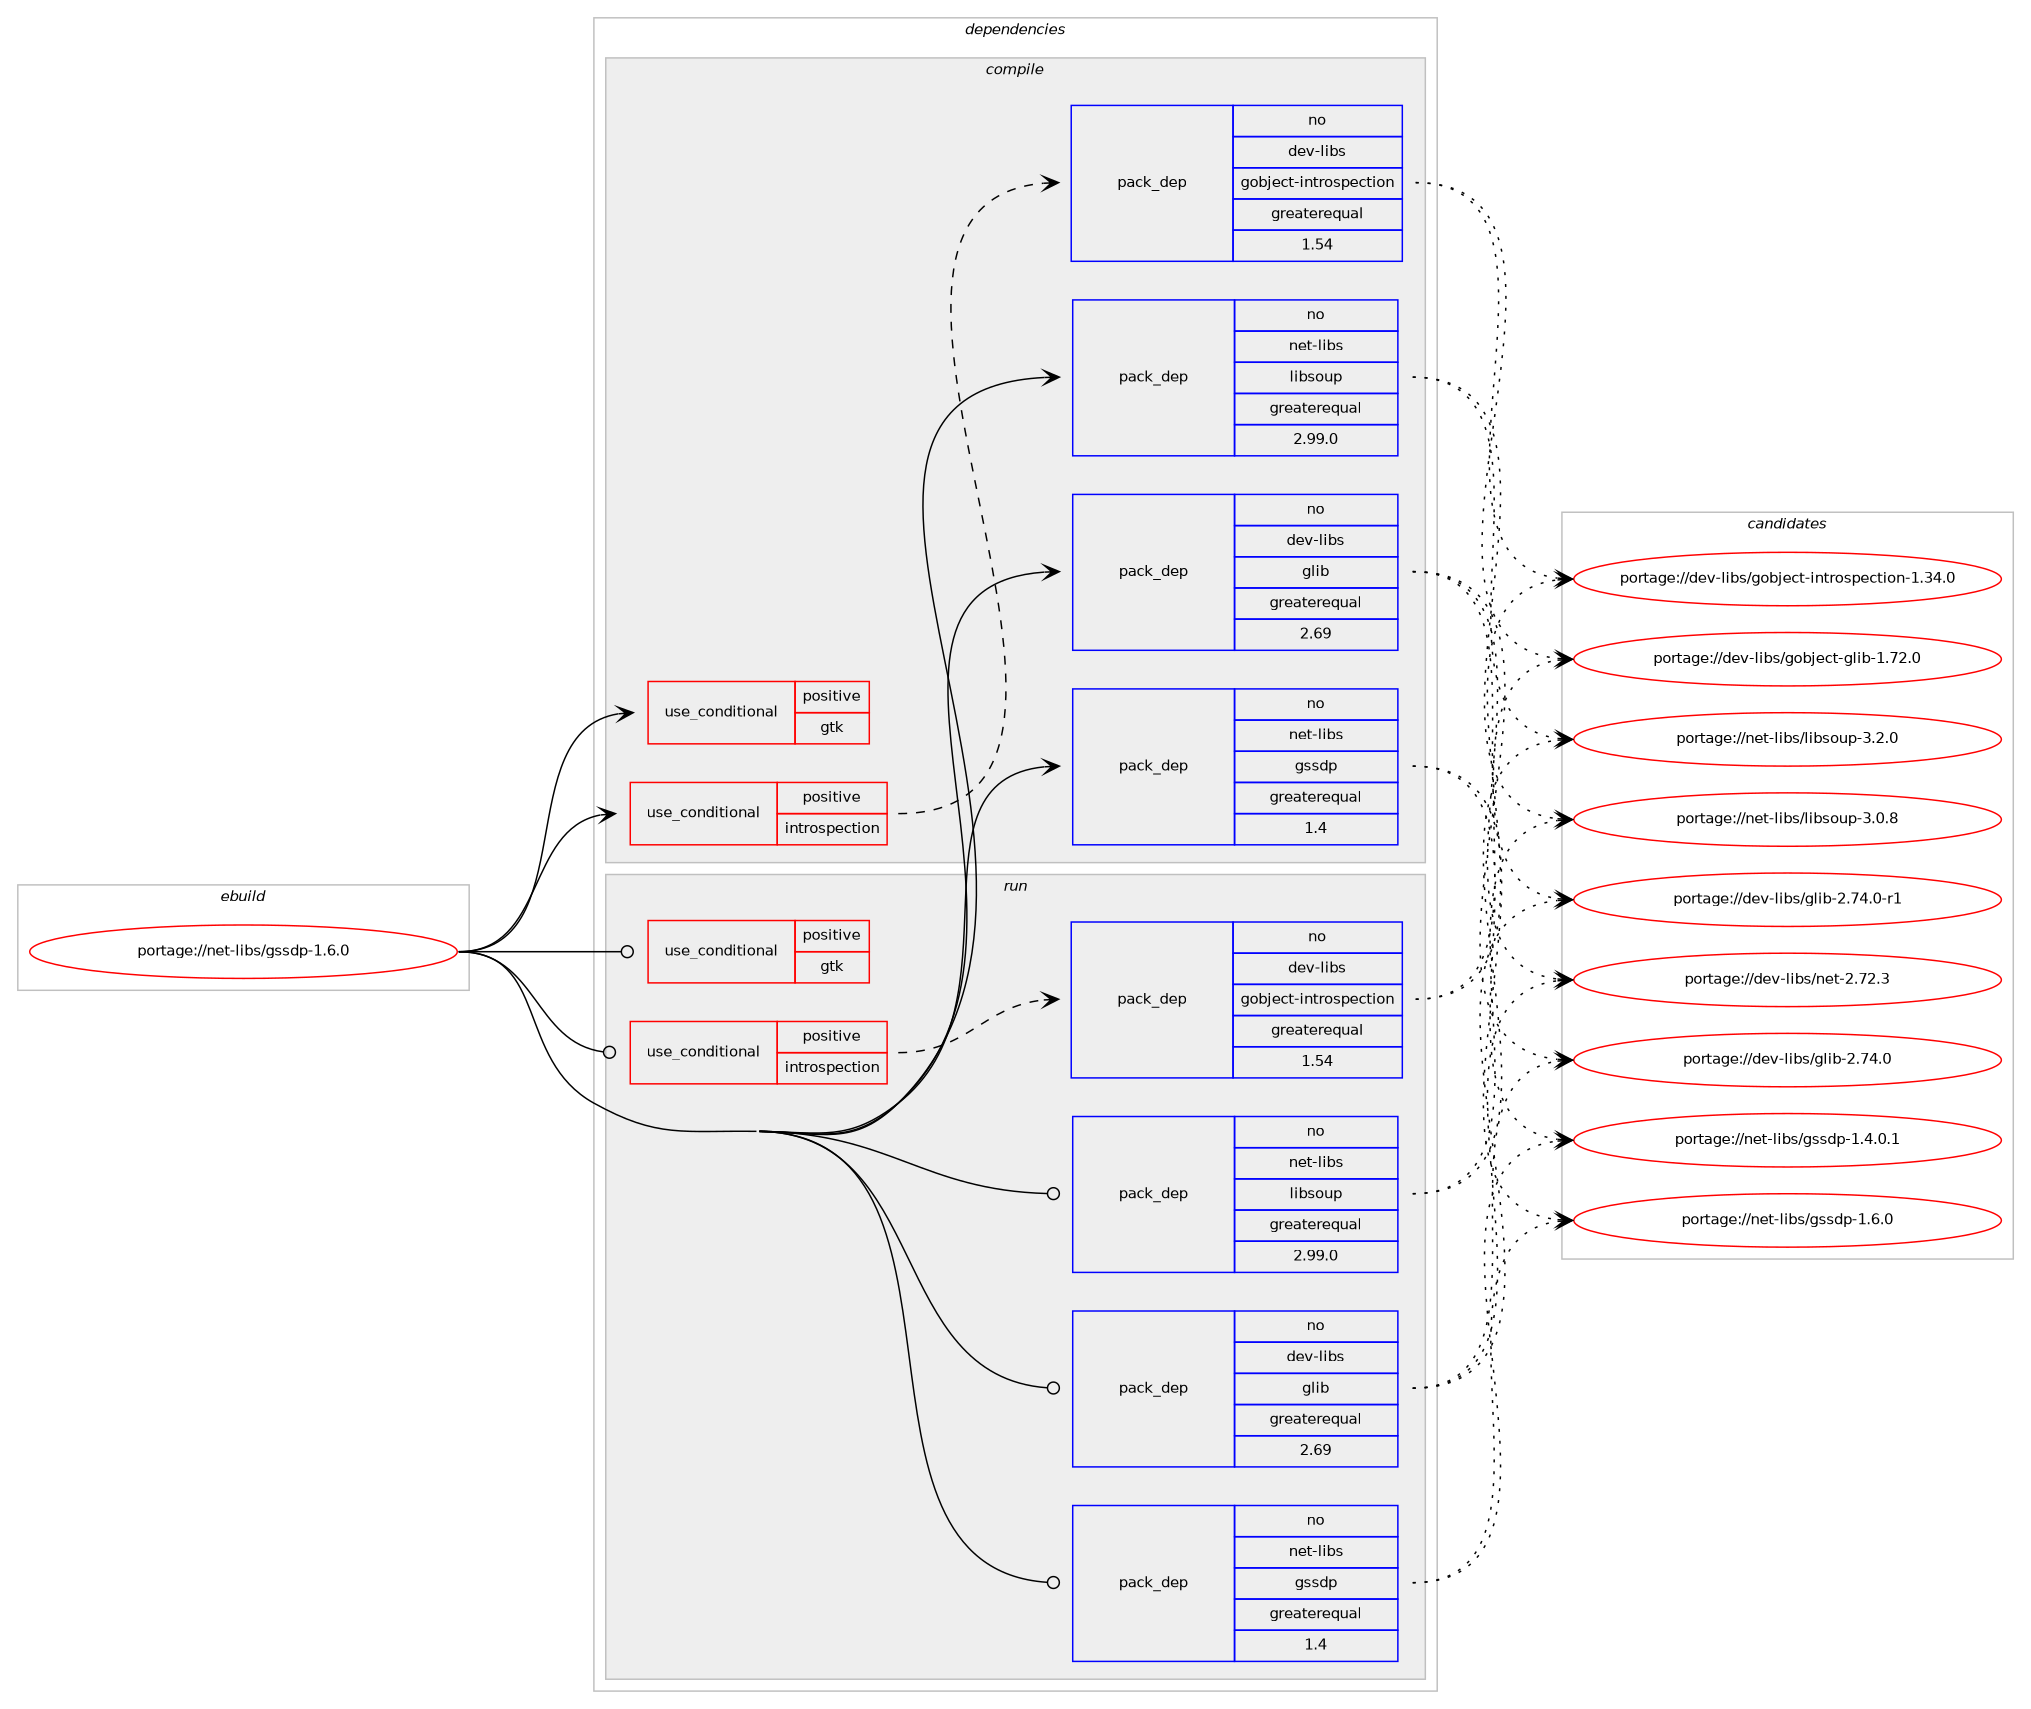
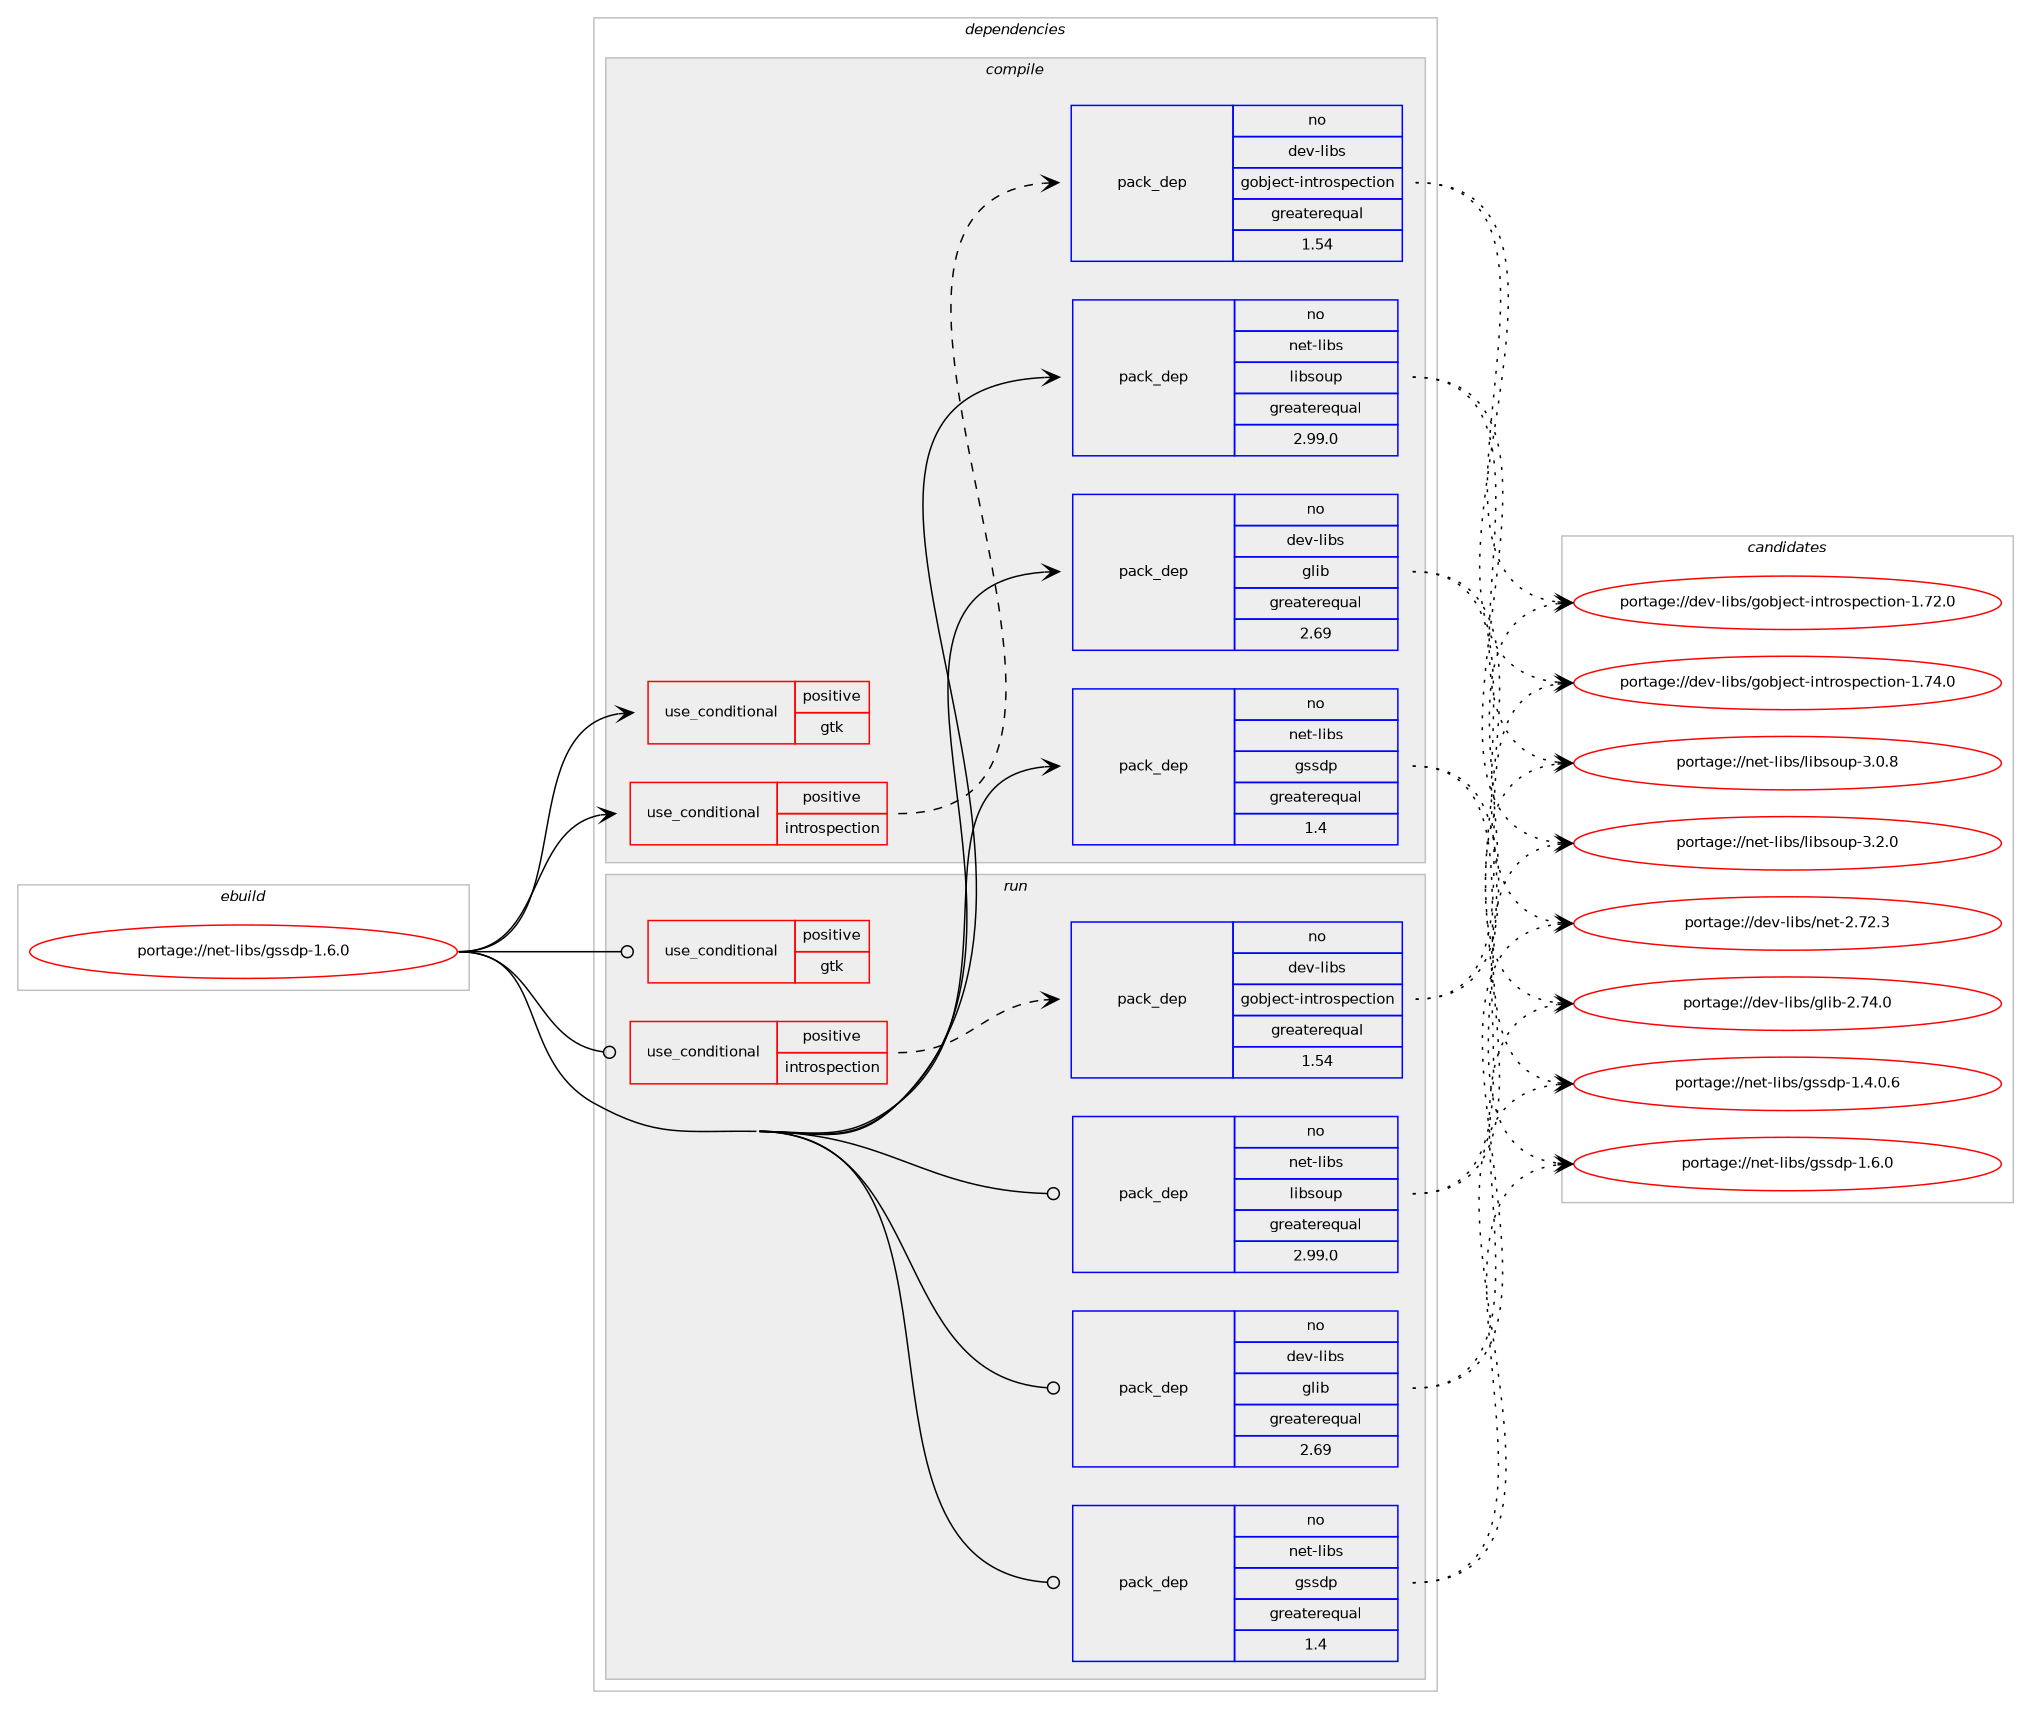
node "portage://dev-libs/gobject-introspection-1.34.0": label "portage://dev-libs/gobject-introspection-1.34.0" -> "portage://dev-libs/gobject-introspection-1.74.0"
node "portage://dev-libs/gobject-glib-1.72.0": label "portage://dev-libs/gobject-glib-1.72.0" -> "portage://dev-libs/gobject-introspection-1.72.0"
node "portage://dev-libs/glib-2.74.0-r1": removed
node "portage://net-libs/gssdp-1.4.0.1": label "portage://net-libs/gssdp-1.4.0.1" -> "portage://net-libs/gssdp-1.4.0.6"
